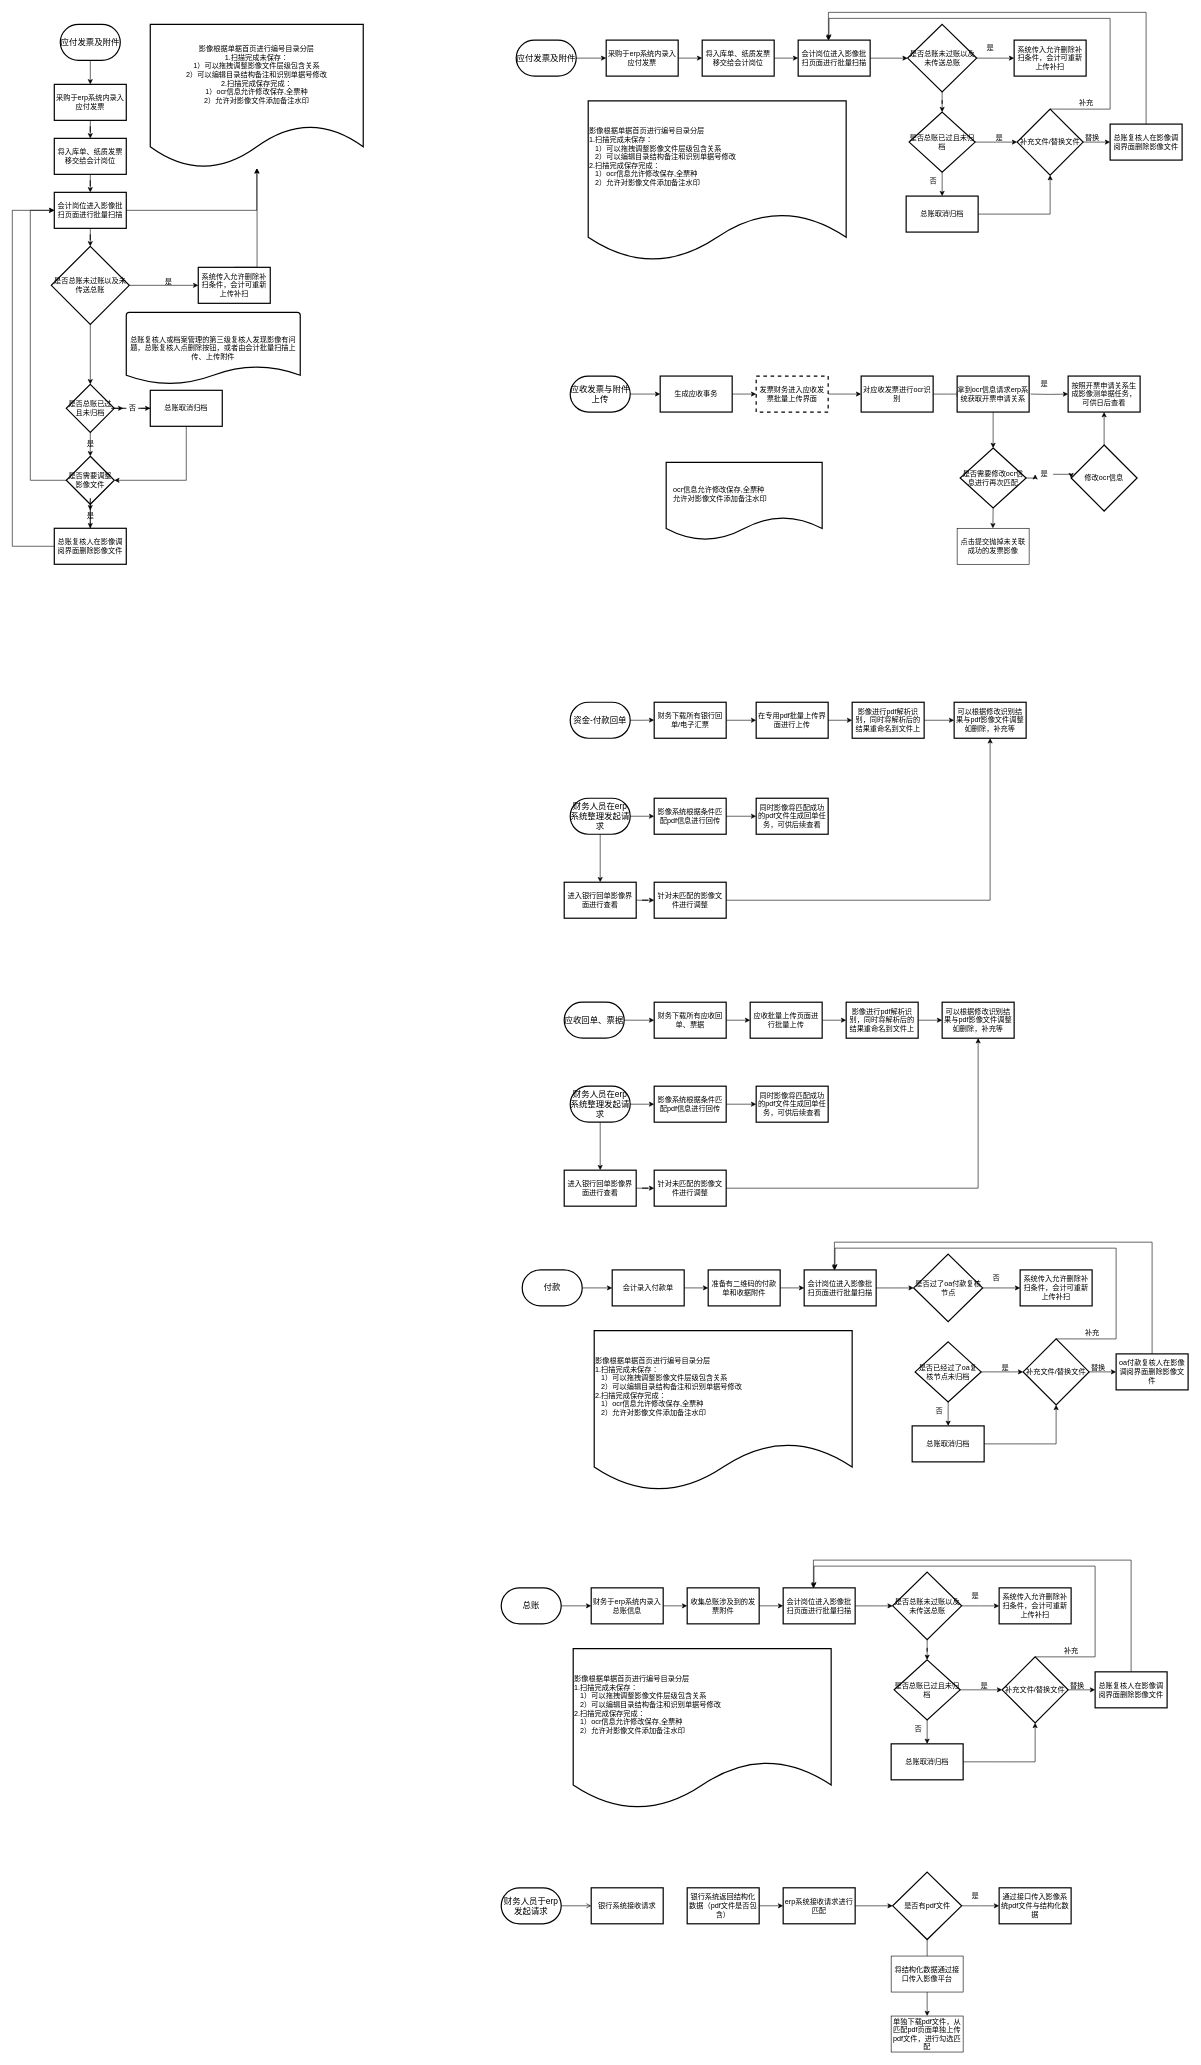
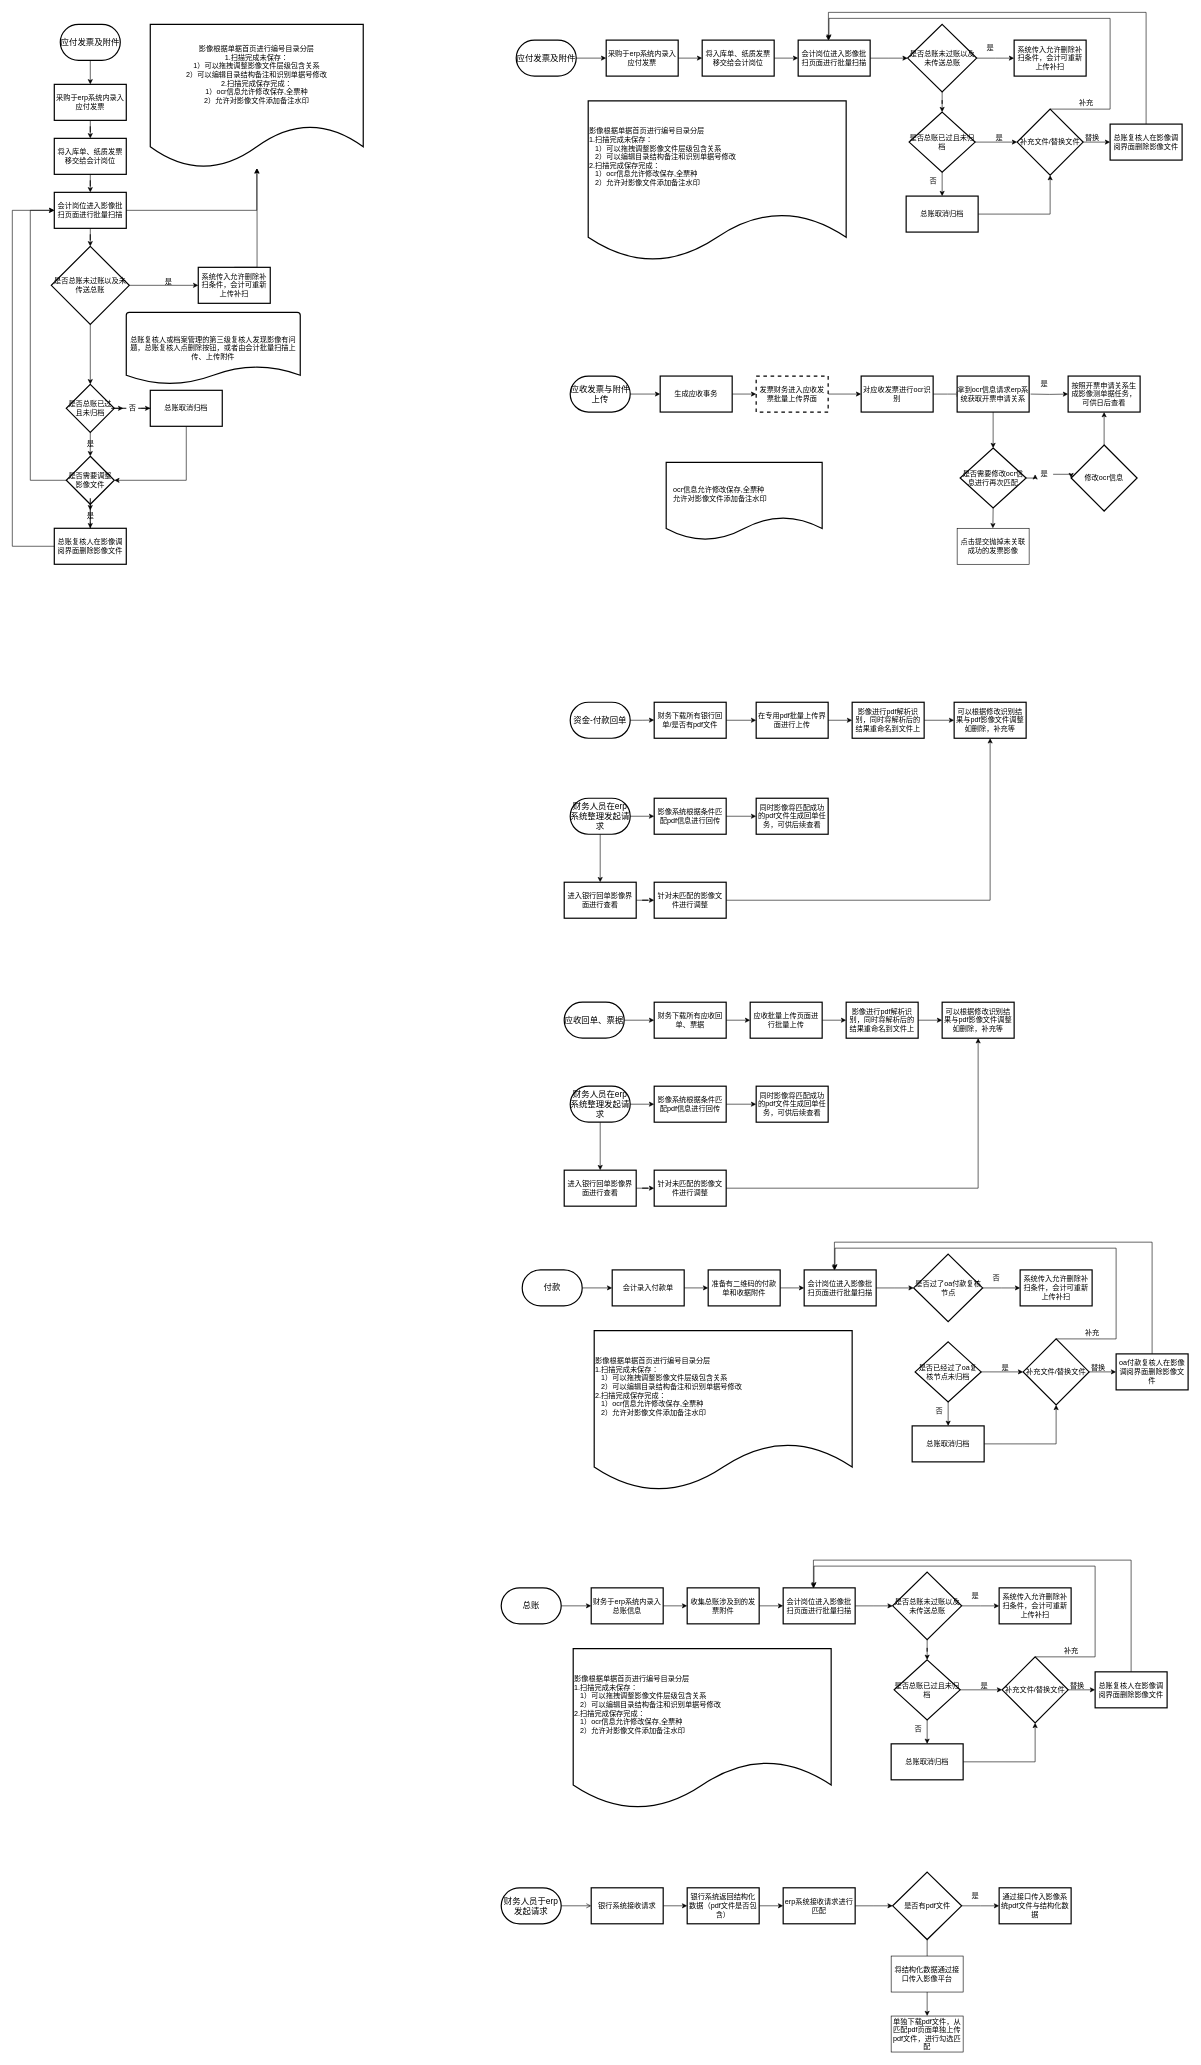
node "财务下载所有银行回单/电子汇票": label "财务下载所有银行回单/电子汇票" -> "财务下载所有银行回单/是否有pdf文件"
edge "银行系统接收请求" -> "银行系统返回结构化数据（pdf文件是否包含）": added
